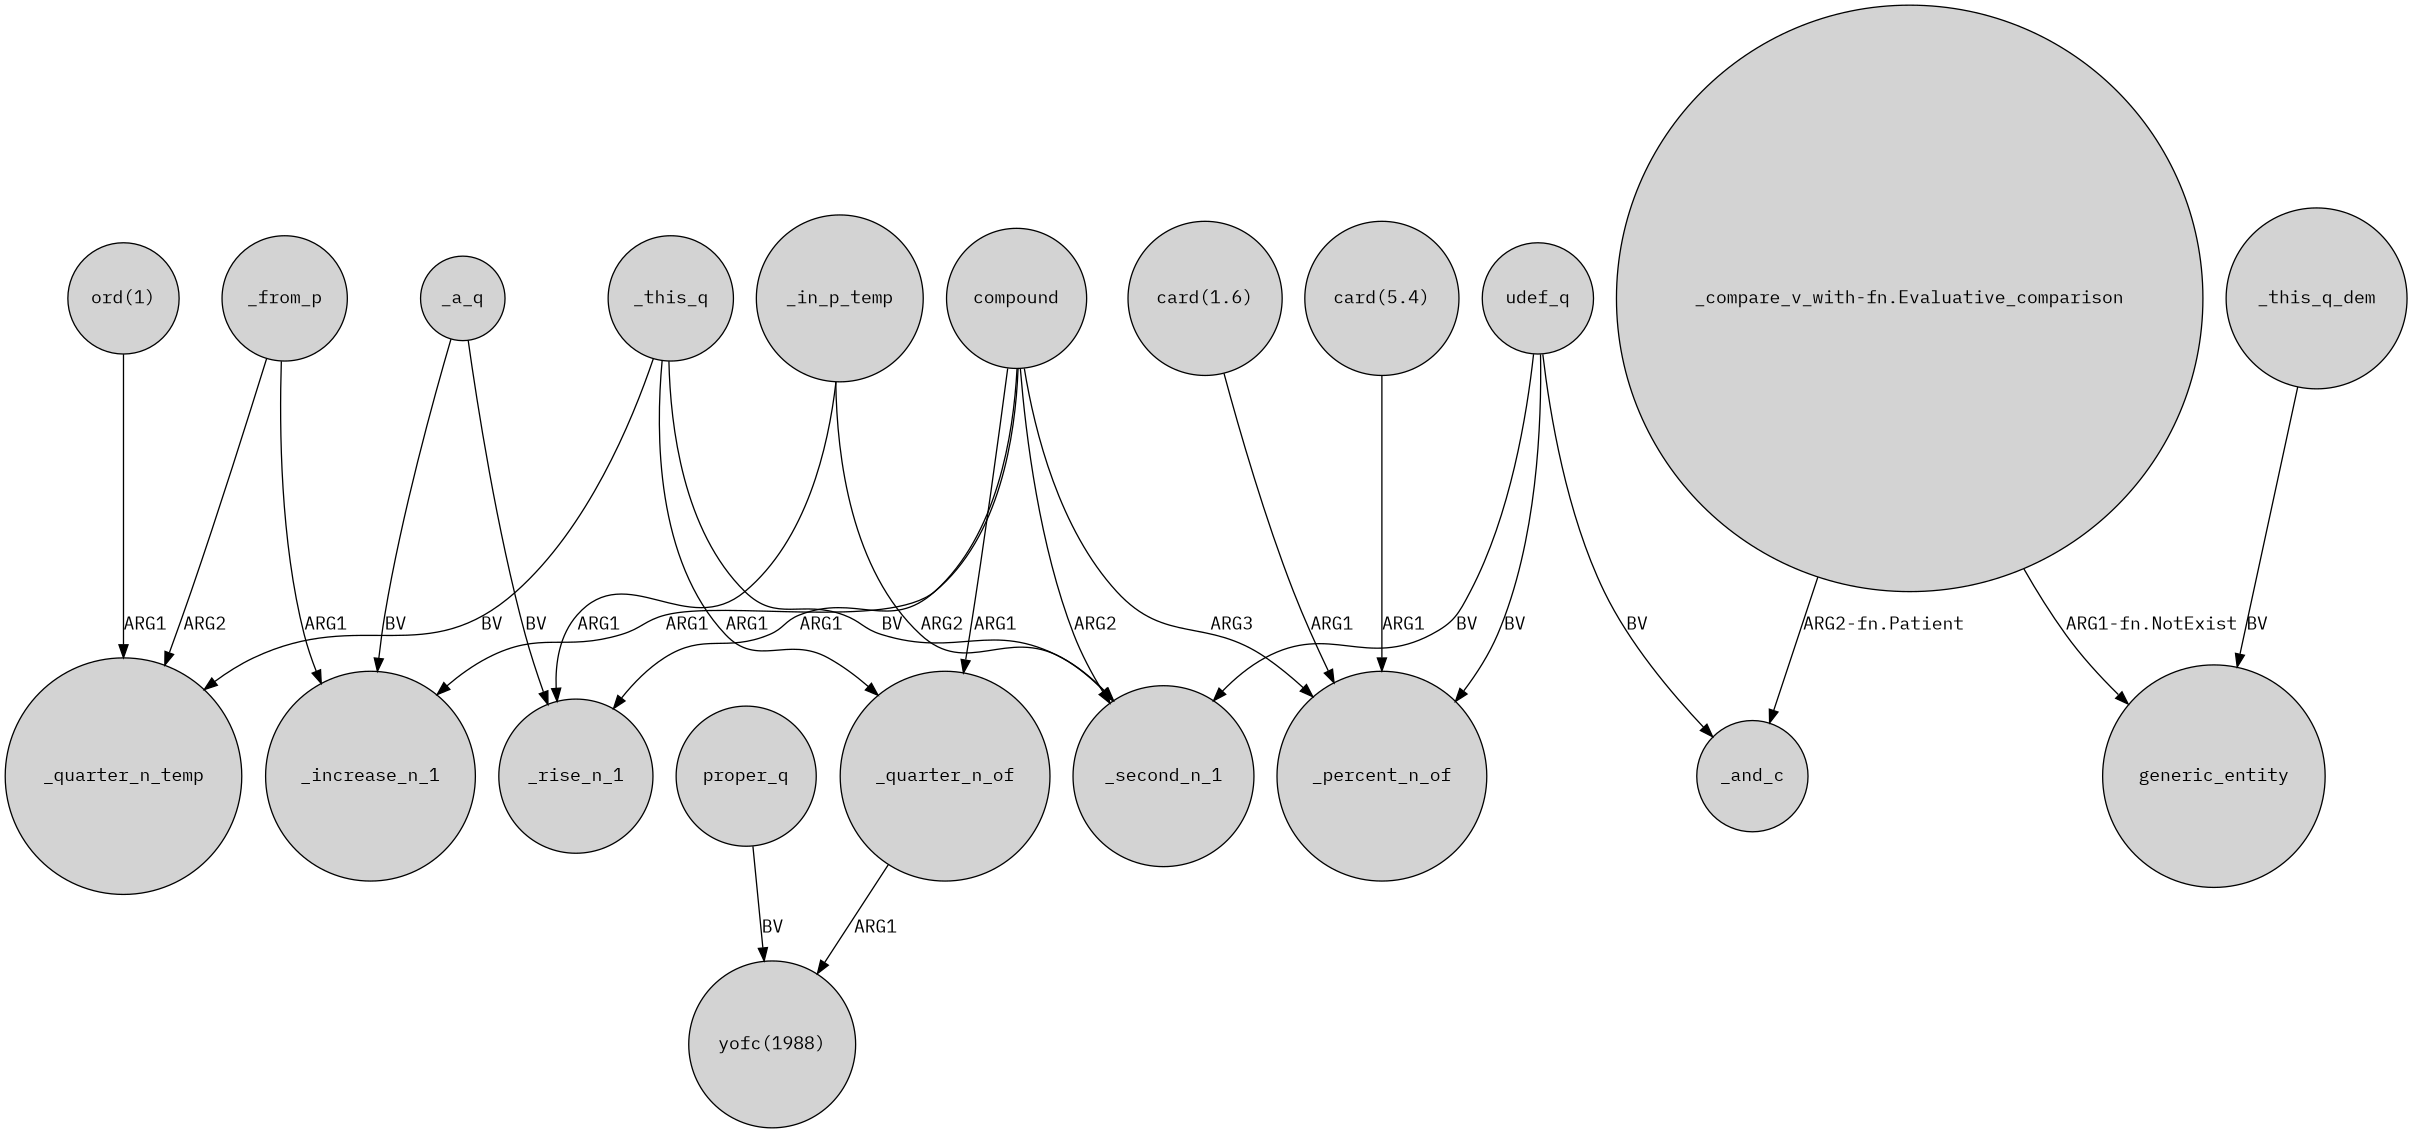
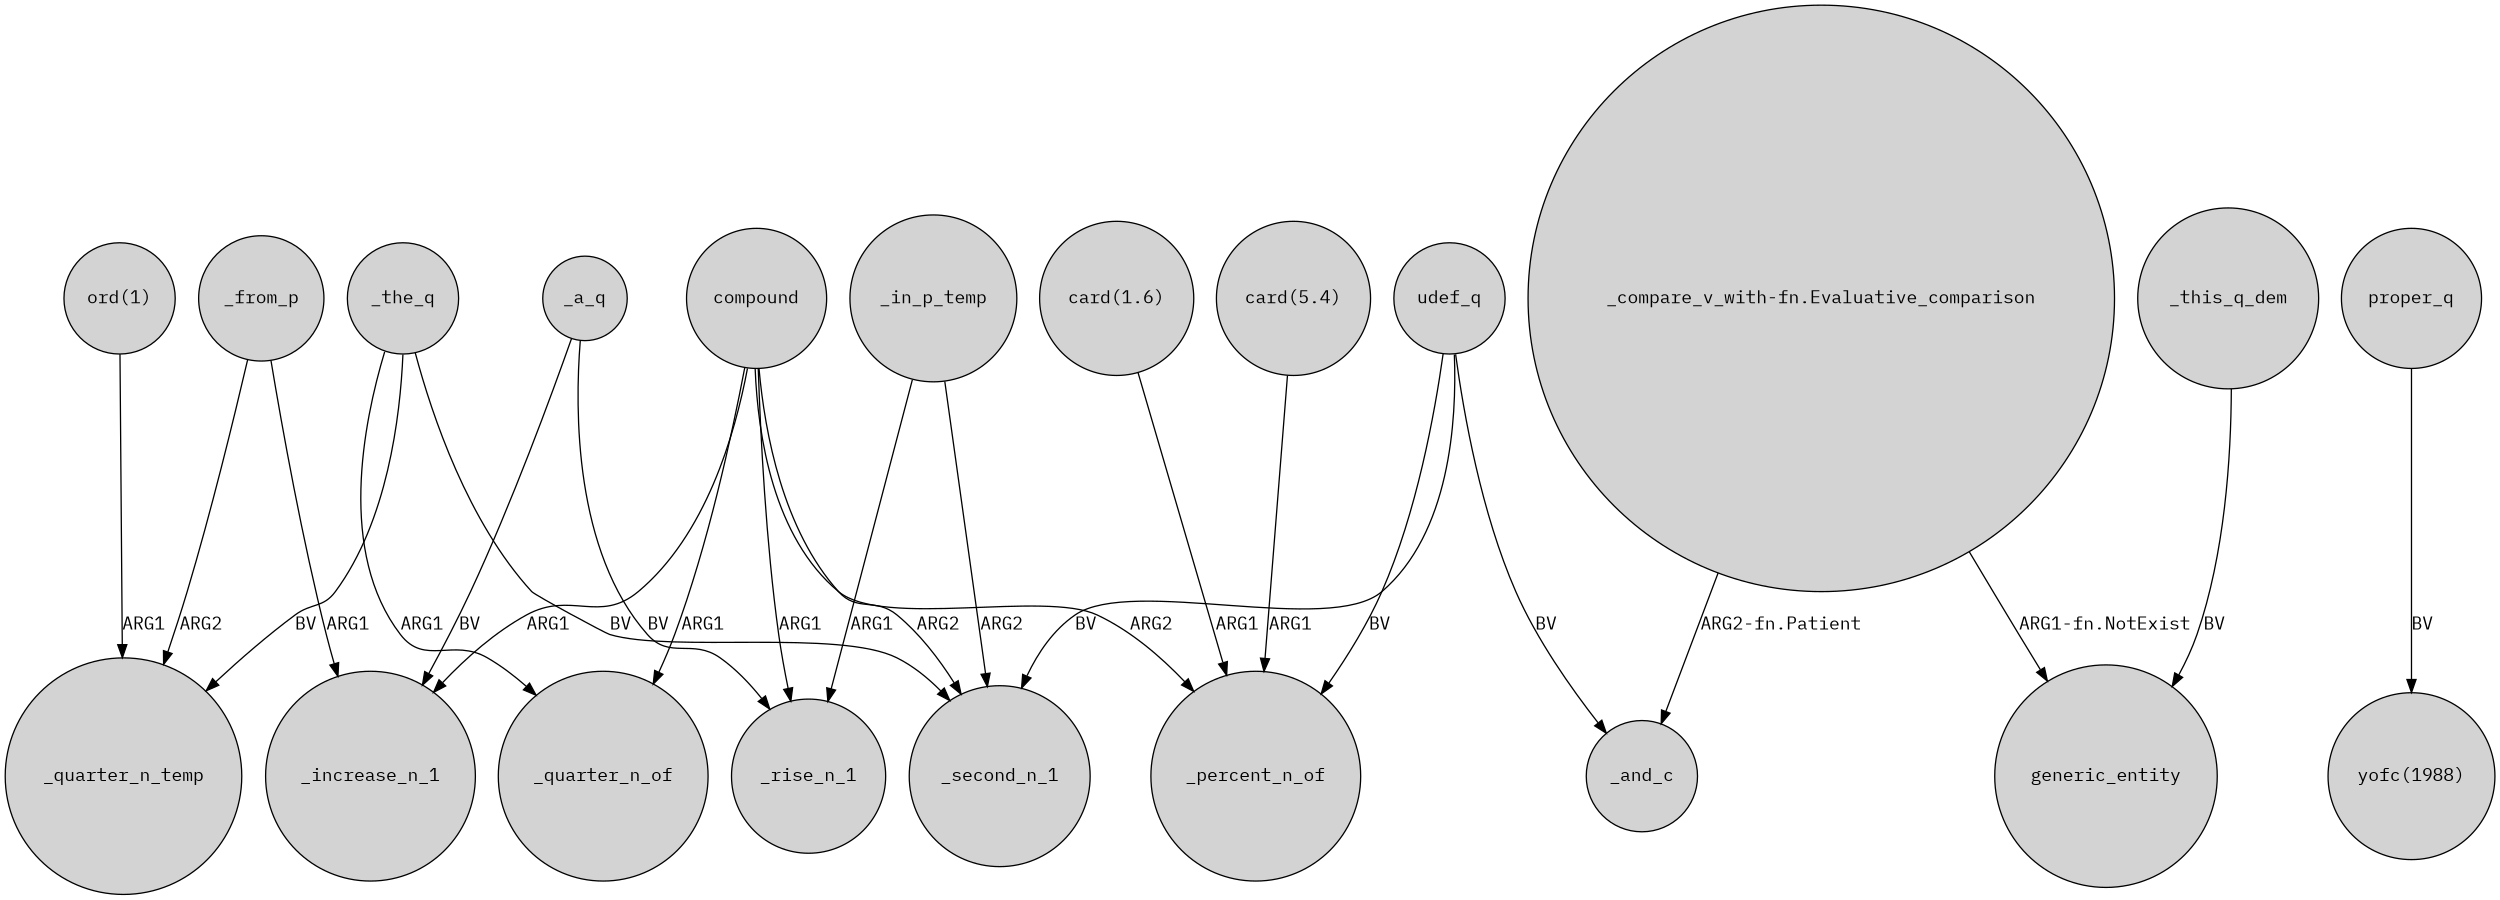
node "_this_q": label "_this_q" -> "_the_q"
edge "compound" -> "_percent_n_of": label "ARG3" -> "ARG2"
edge "_quarter_n_of" -> "yofc(1988)": removed, label "ARG1"
